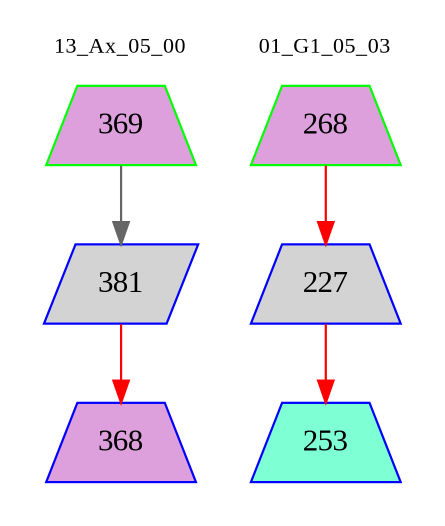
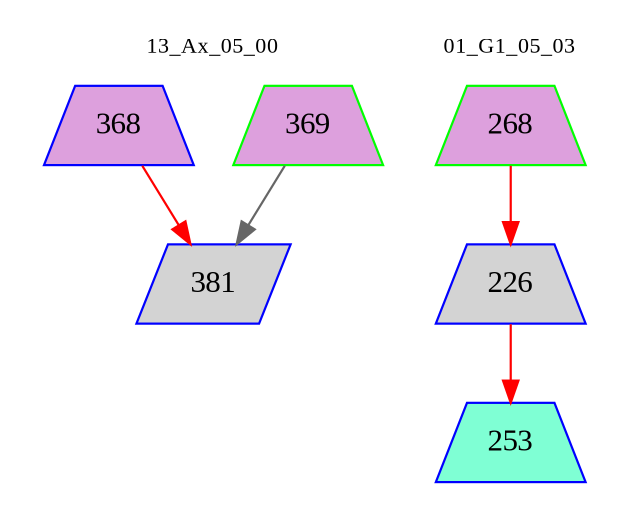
node "227": label "227" -> "226"
edge "381" -> "368": reversed
